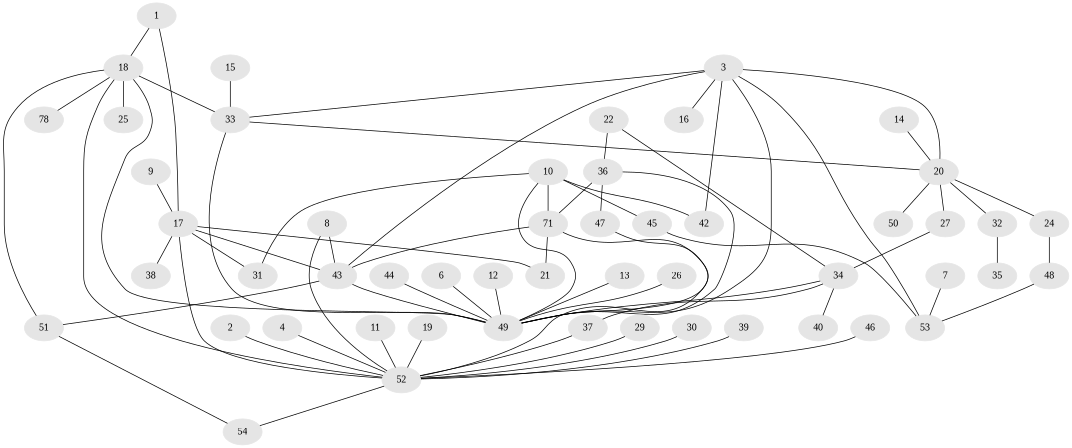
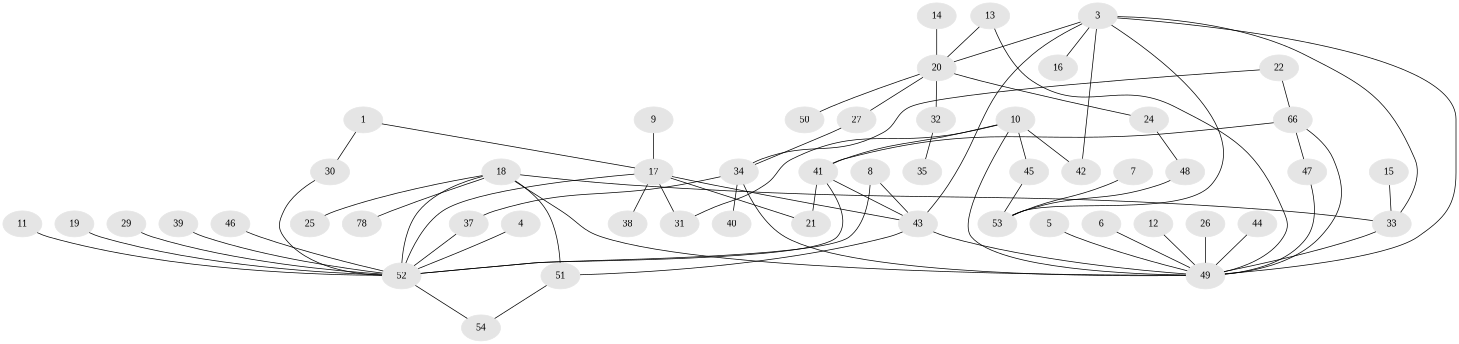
edge "1" -- "18": now "1" -- "30"
edge "33" -- "20": now "13" -- "20"
node "36": label "36" -> "66"
node "71": label "71" -> "41"
node "5": added
node "2": removed
